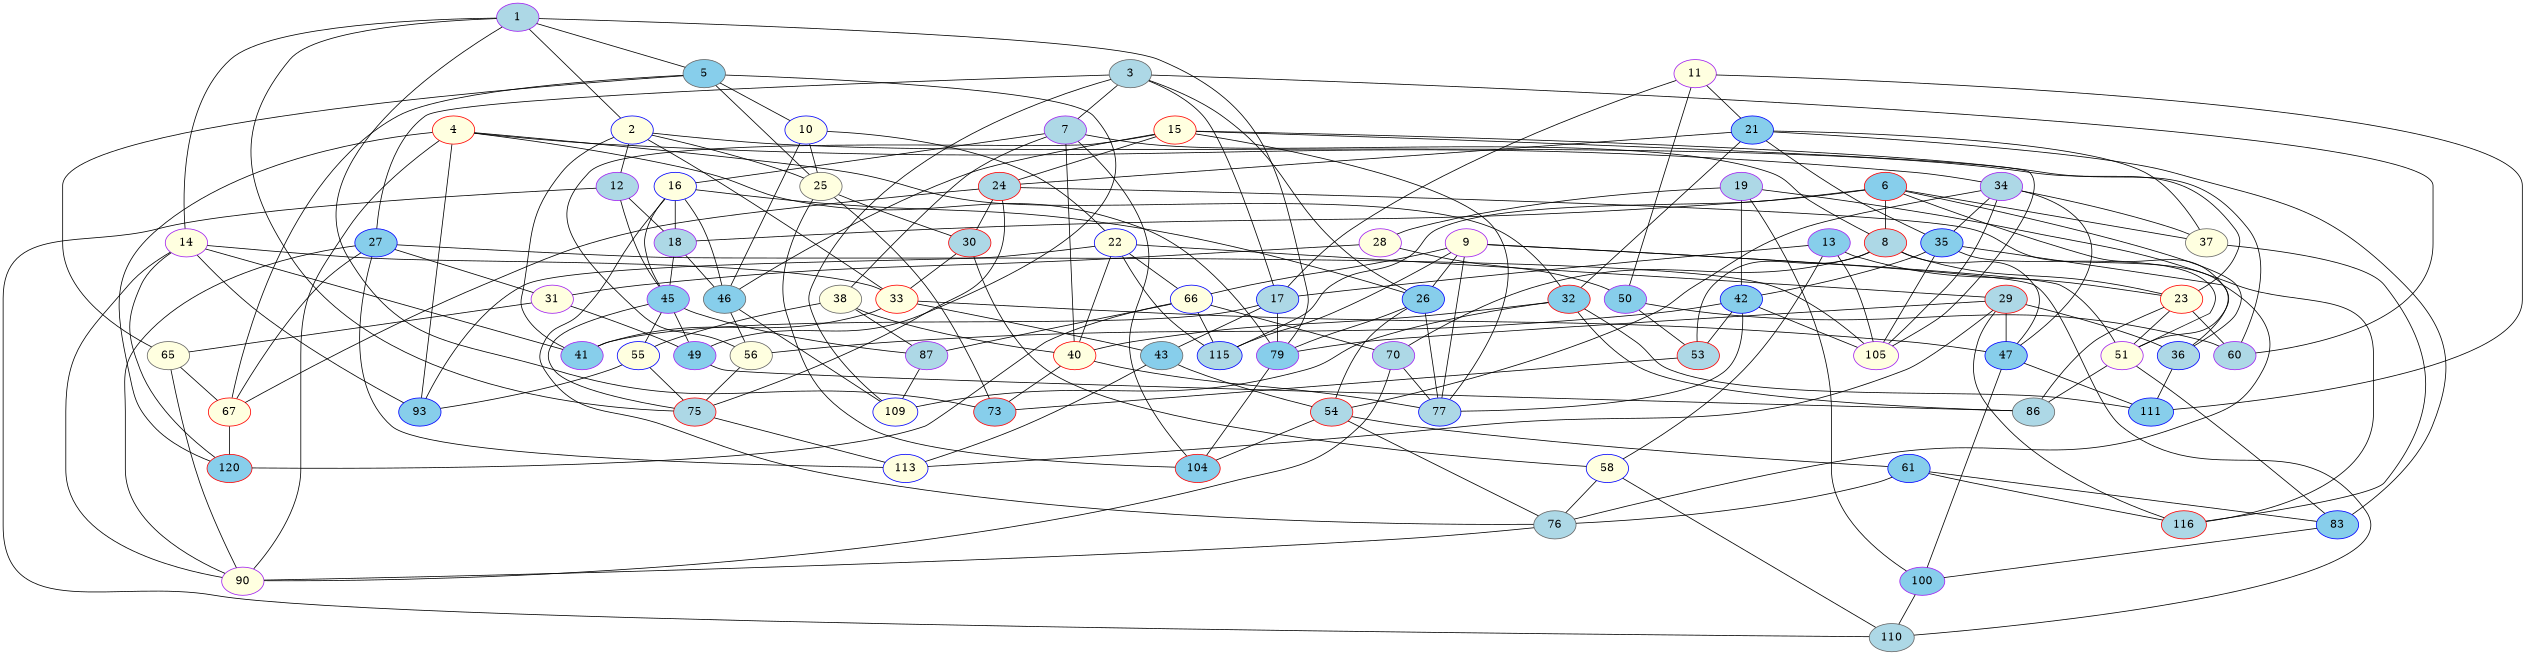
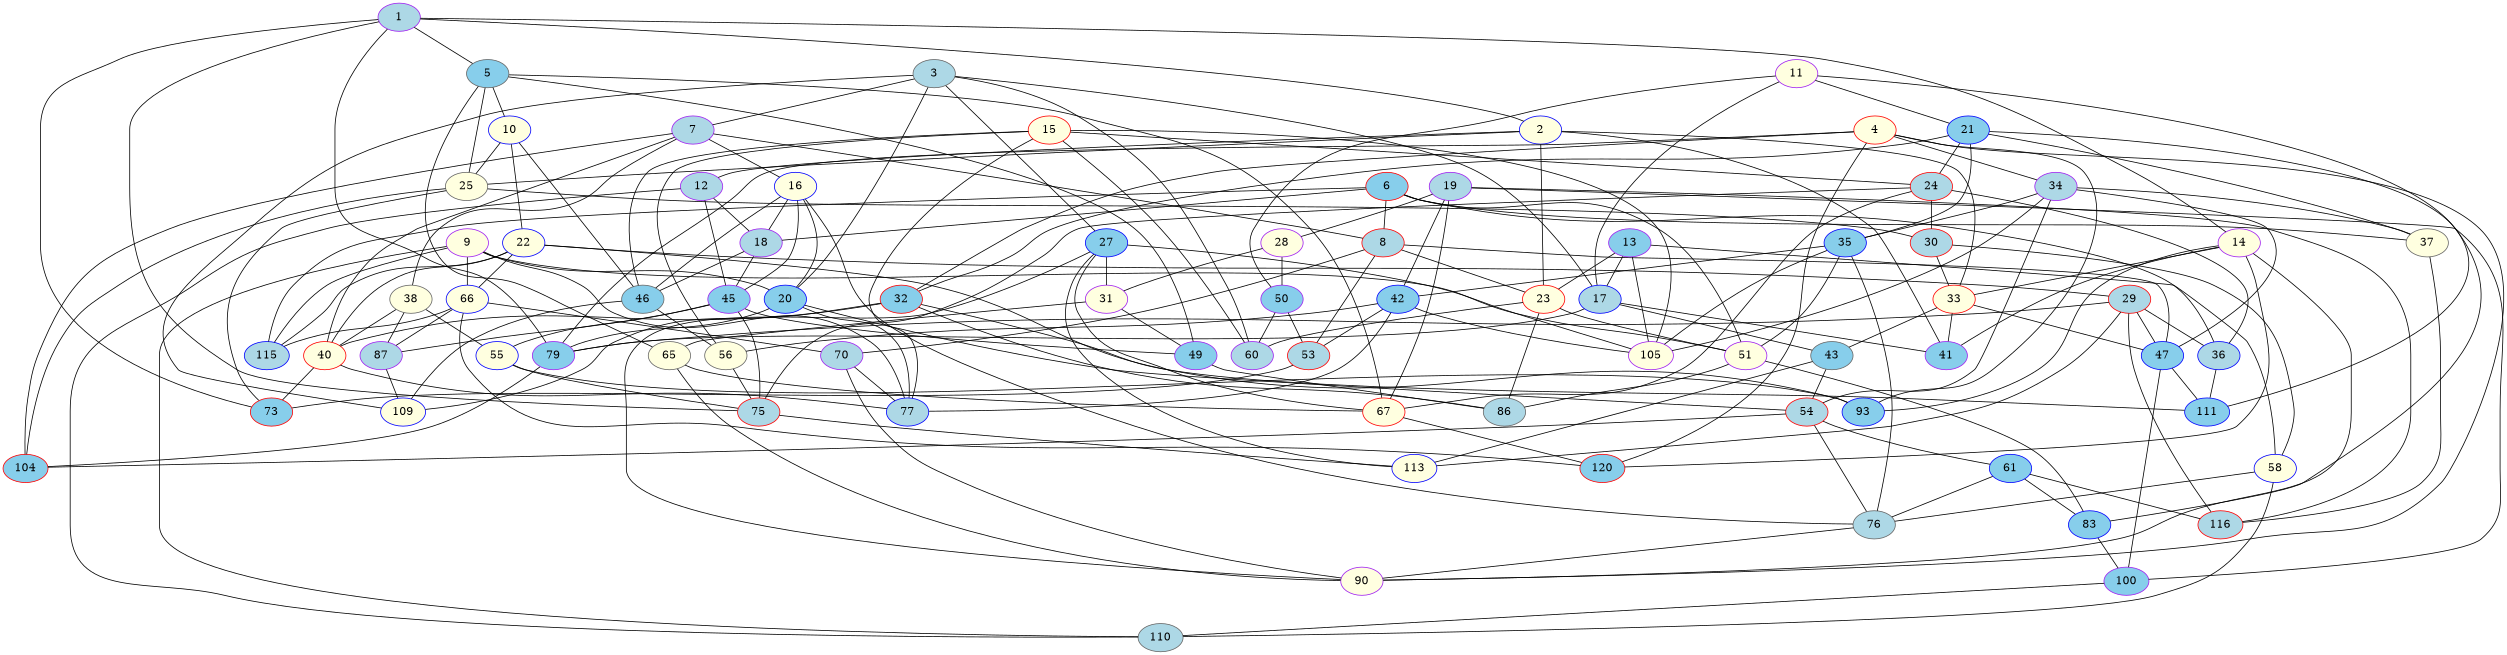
node "26": label "26" -> "20"
edge "19" -- "67": added
